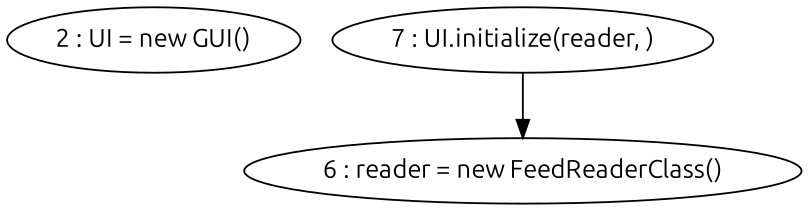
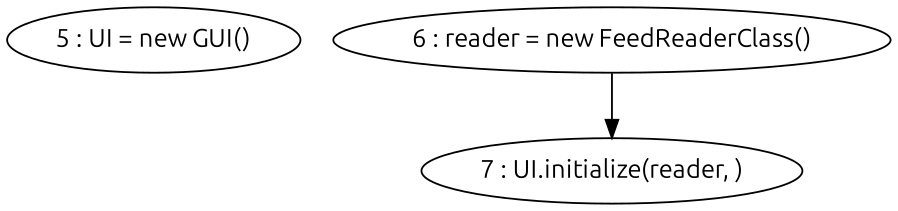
node "2 : UI = new GUI()": label "2 : UI = new GUI()" -> "5 : UI = new GUI()"
edge "7 : UI.initialize(reader, )" -> "6 : reader = new FeedReaderClass()": reversed
